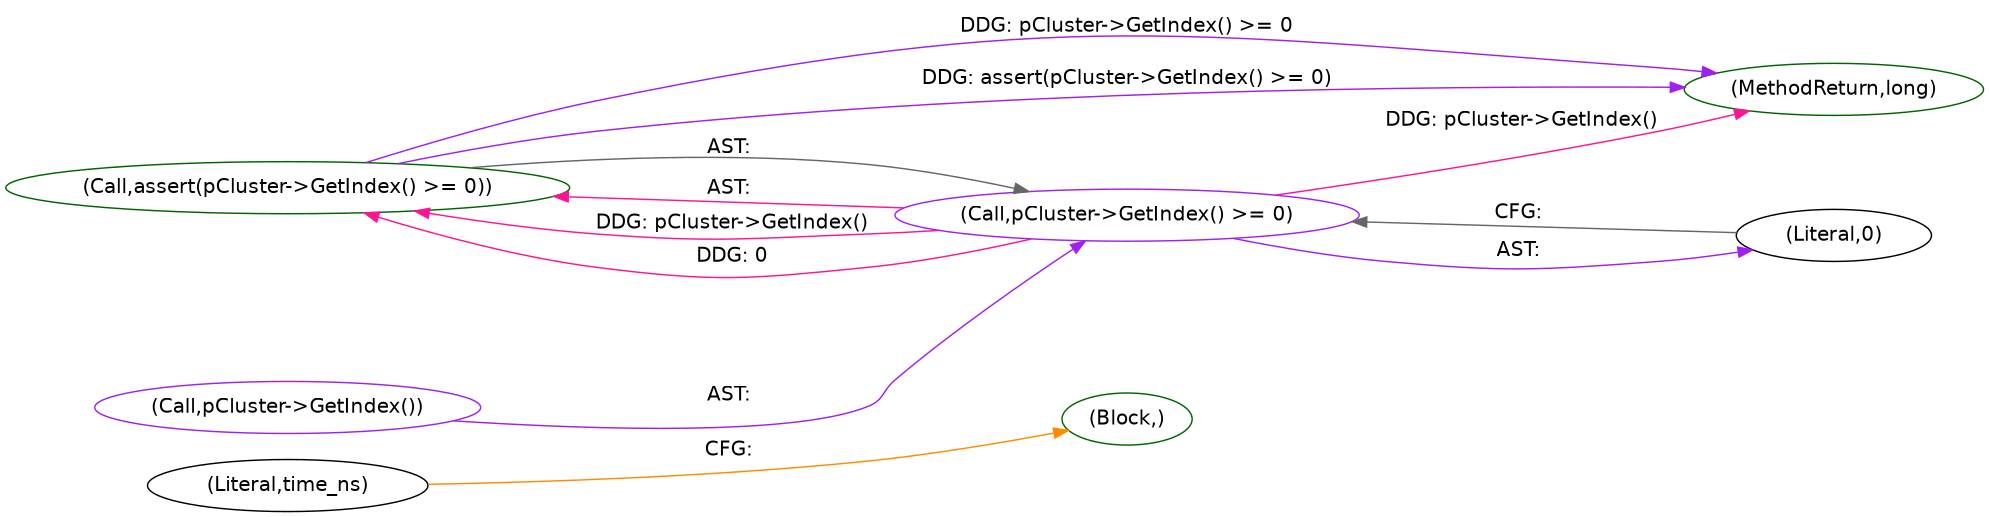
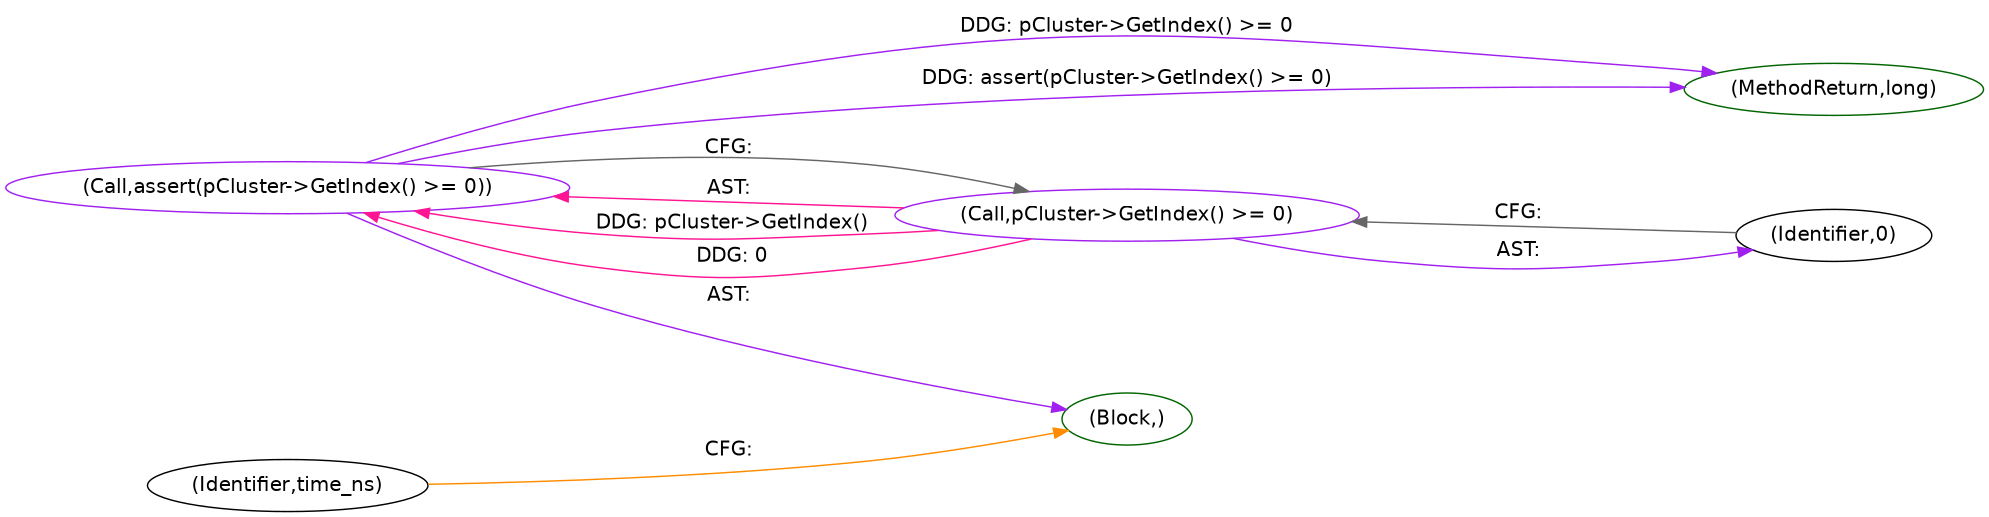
edge "(Call,assert(pCluster->GetIndex() >= 0))" -> "(Call,pCluster->GetIndex() >= 0)": label "AST: " -> "CFG: "
edge "(Call,pCluster->GetIndex() >= 0)" -> "(MethodReturn,long)": removed, label "DDG: pCluster->GetIndex()"
node "(Call,assert(pCluster->GetIndex() >= 0))": color darkgreen -> purple
node "(Literal,0)": label "(Literal,0)" -> "(Identifier,0)"
edge "(Call,assert(pCluster->GetIndex() >= 0))" -> "(Block,)": added, label "AST:"
node "(Call,pCluster->GetIndex())": removed
node "(Literal,time_ns)": label "(Literal,time_ns)" -> "(Identifier,time_ns)"
